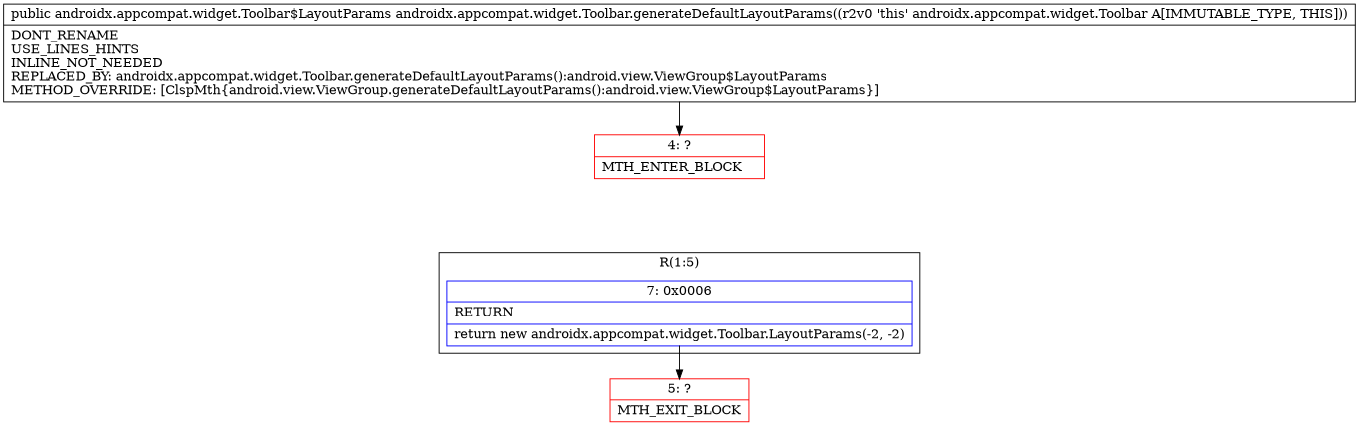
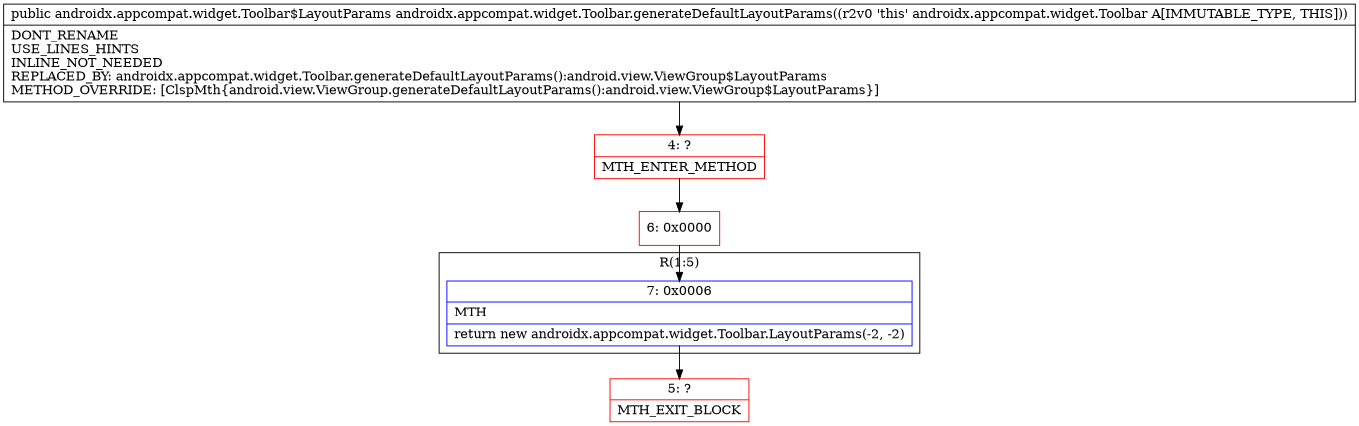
node "4: ?": text "MTH_ENTER_BLOCK" -> "MTH_ENTER_METHOD"
node "6: 0x0000": added
node "7: 0x0006": text "RETURN" -> "MTH"
